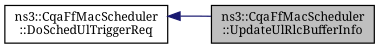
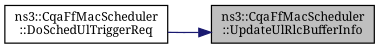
edge "ns3::CqaFfMacScheduler ::UpdateUlRlcBufferInfo" -> "ns3::CqaFfMacScheduler ::DoSchedUlTriggerReq": reversed
